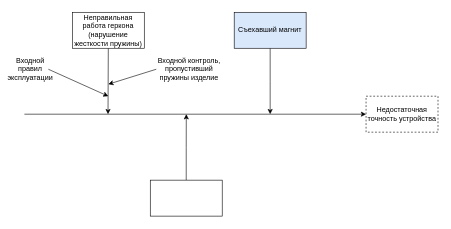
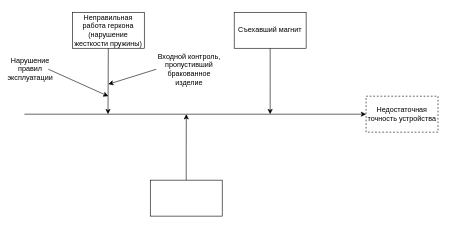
node "Съехавший магнит": fillcolor #dae8fc -> #ffffff
node "Входной правил эксплуатации": label "Входной правил эксплуатации" -> "Нарушение правил эксплуатации"
node "Входной контроль, пропустивший пружины изделие": label "Входной контроль, пропустивший пружины изделие" -> "Входной контроль, пропустивший бракованное изделие"
